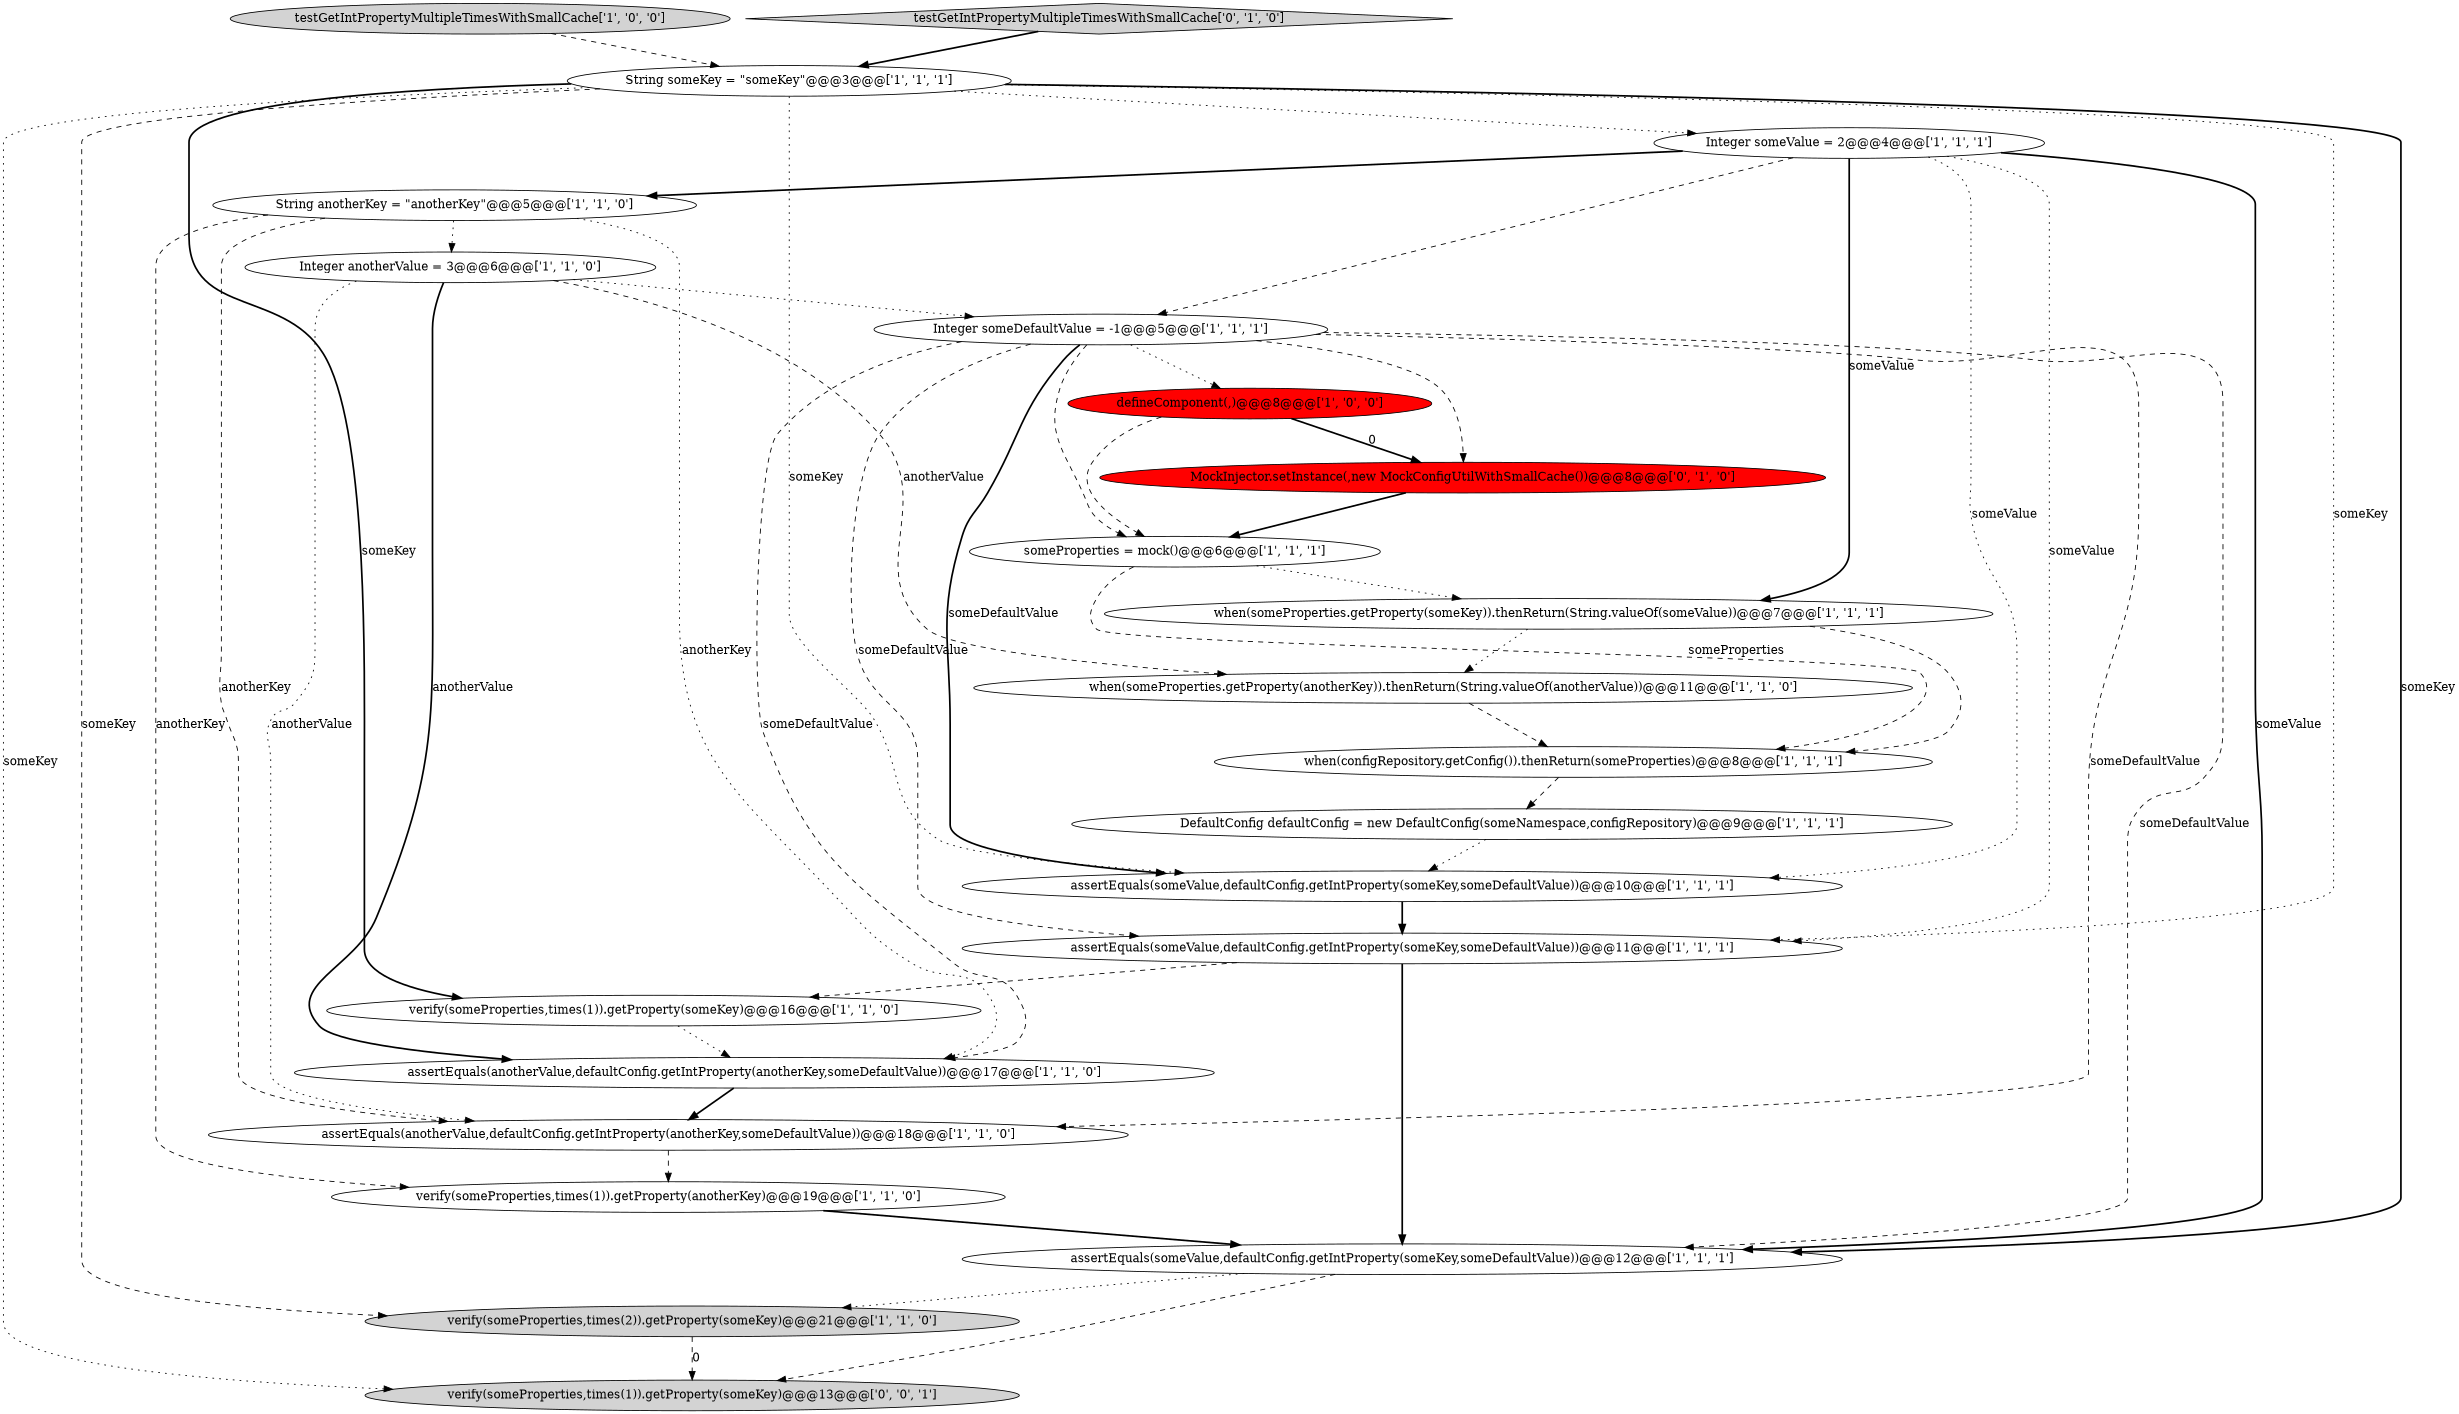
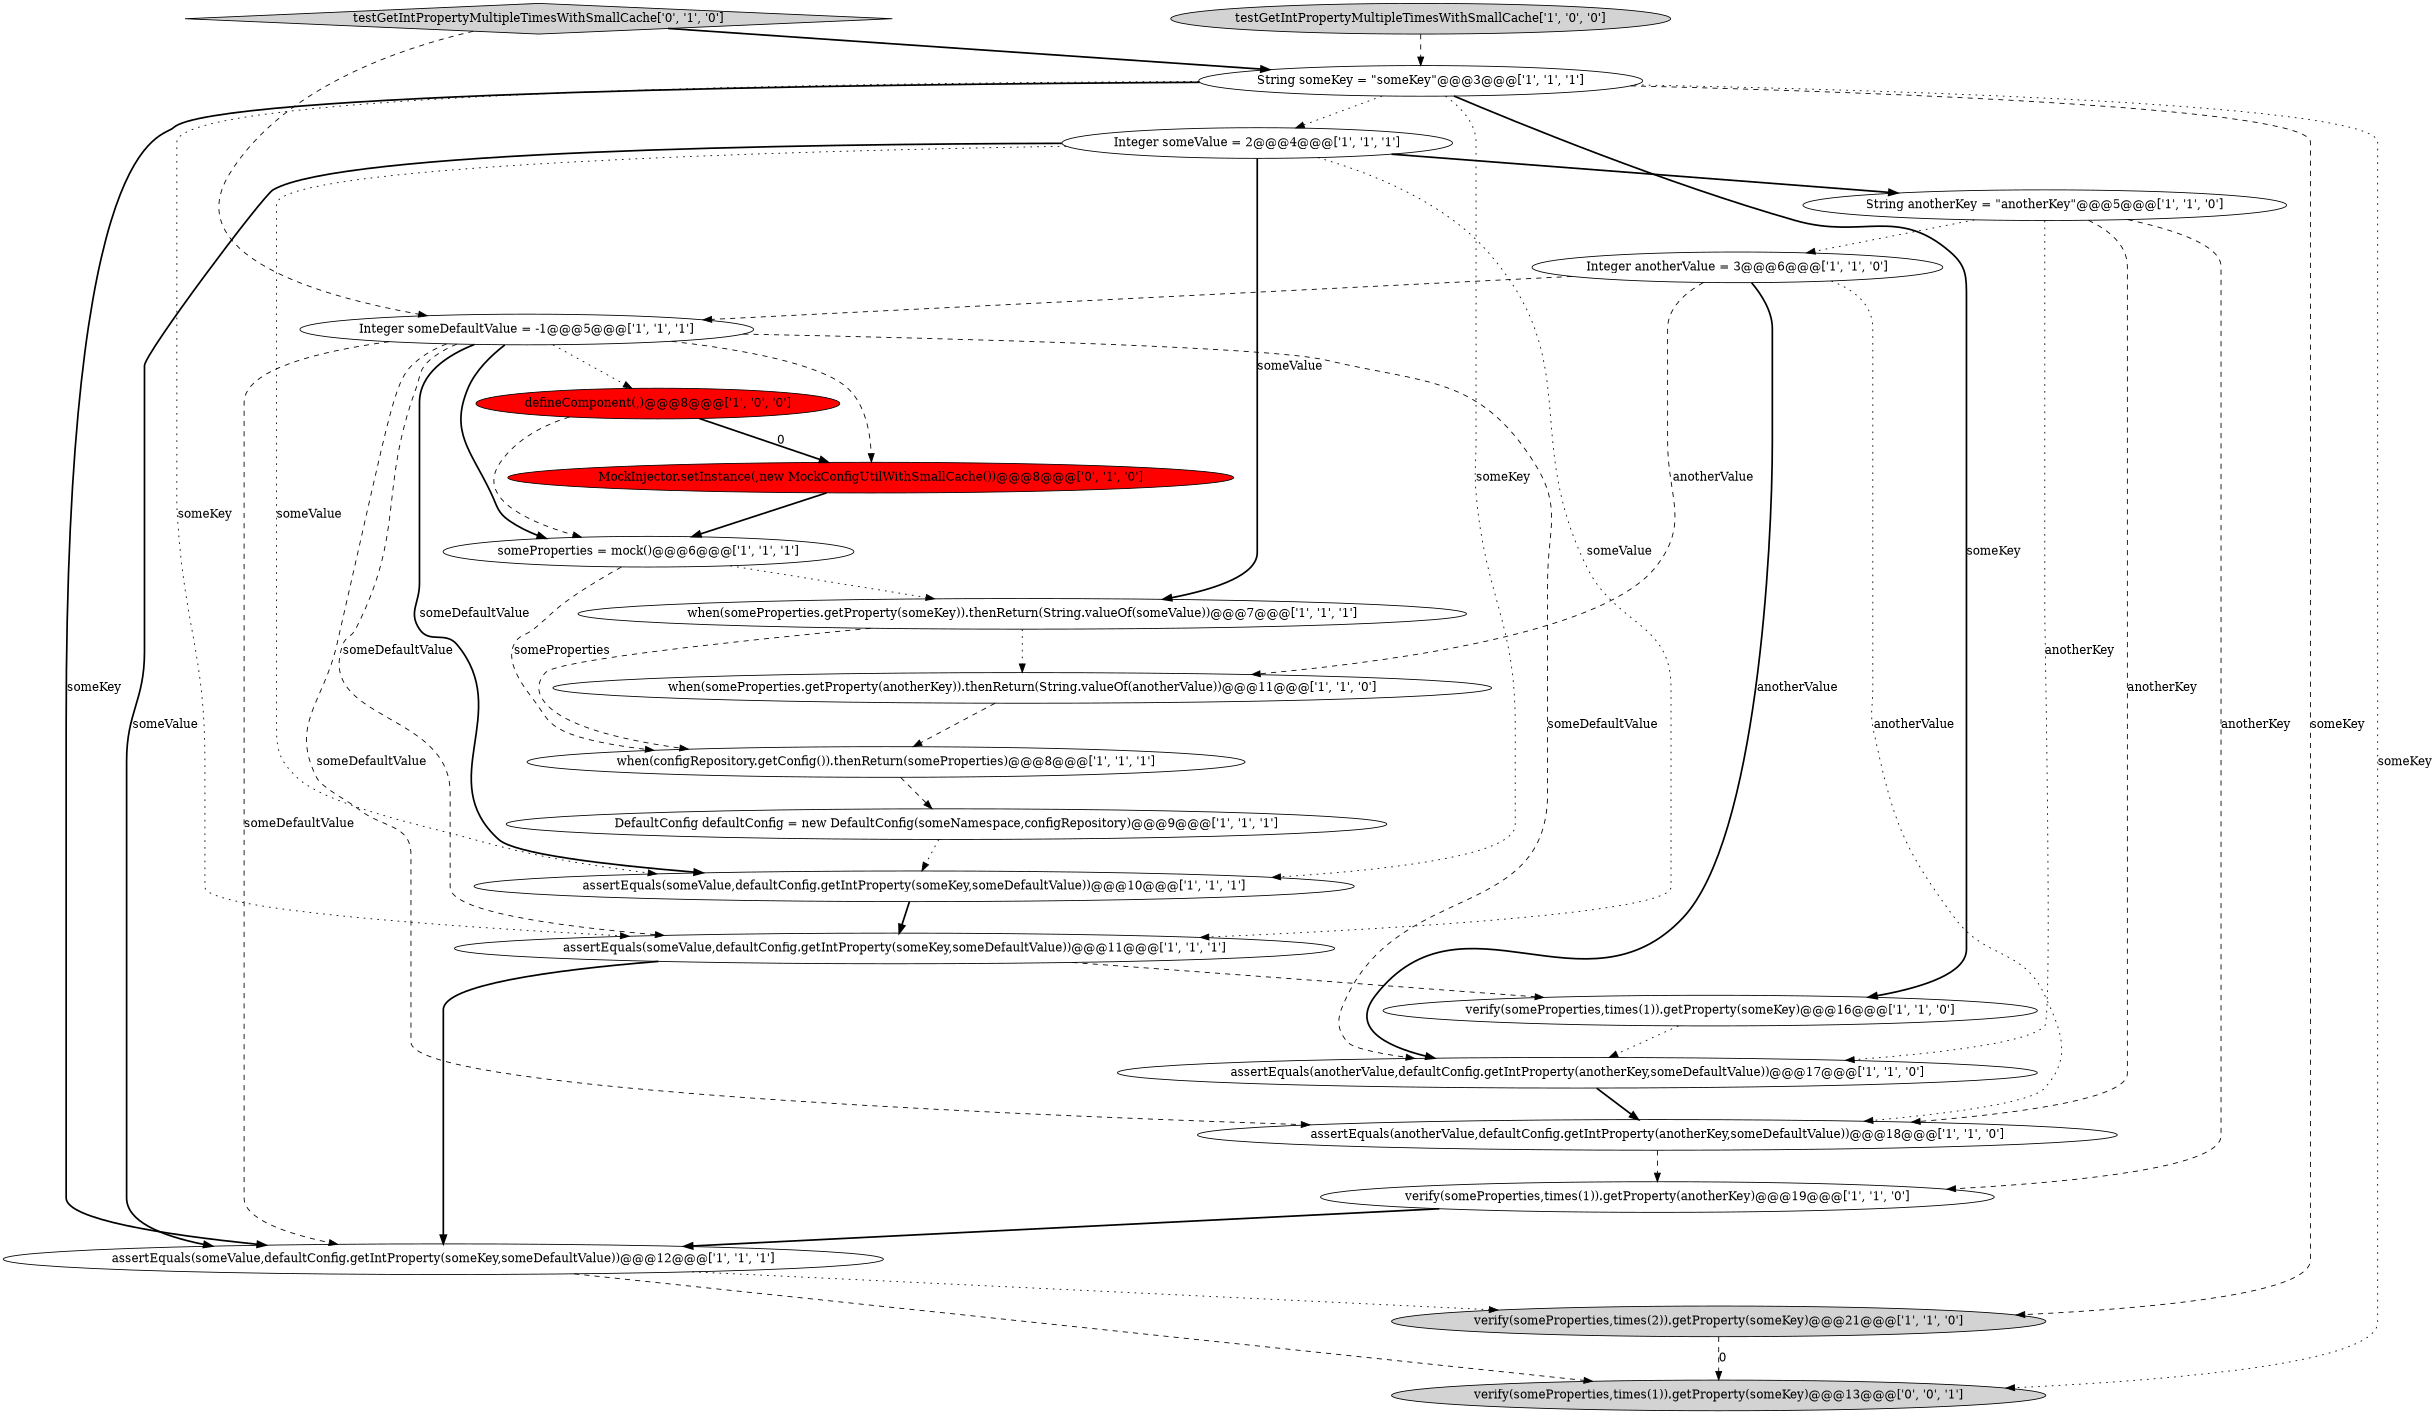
edge "Integer someValue = 2@@@4@@@['1', '1', '1']" -> "Integer someDefaultValue = -1@@@5@@@['1', '1', '1']": now "testGetIntPropertyMultipleTimesWithSmallCache['0', '1', '0']" -> "Integer someDefaultValue = -1@@@5@@@['1', '1', '1']"
edge "Integer anotherValue = 3@@@6@@@['1', '1', '0']" -> "Integer someDefaultValue = -1@@@5@@@['1', '1', '1']": style dotted -> dashed
edge "Integer someDefaultValue = -1@@@5@@@['1', '1', '1']" -> "someProperties = mock()@@@6@@@['1', '1', '1']": style dashed -> bold
